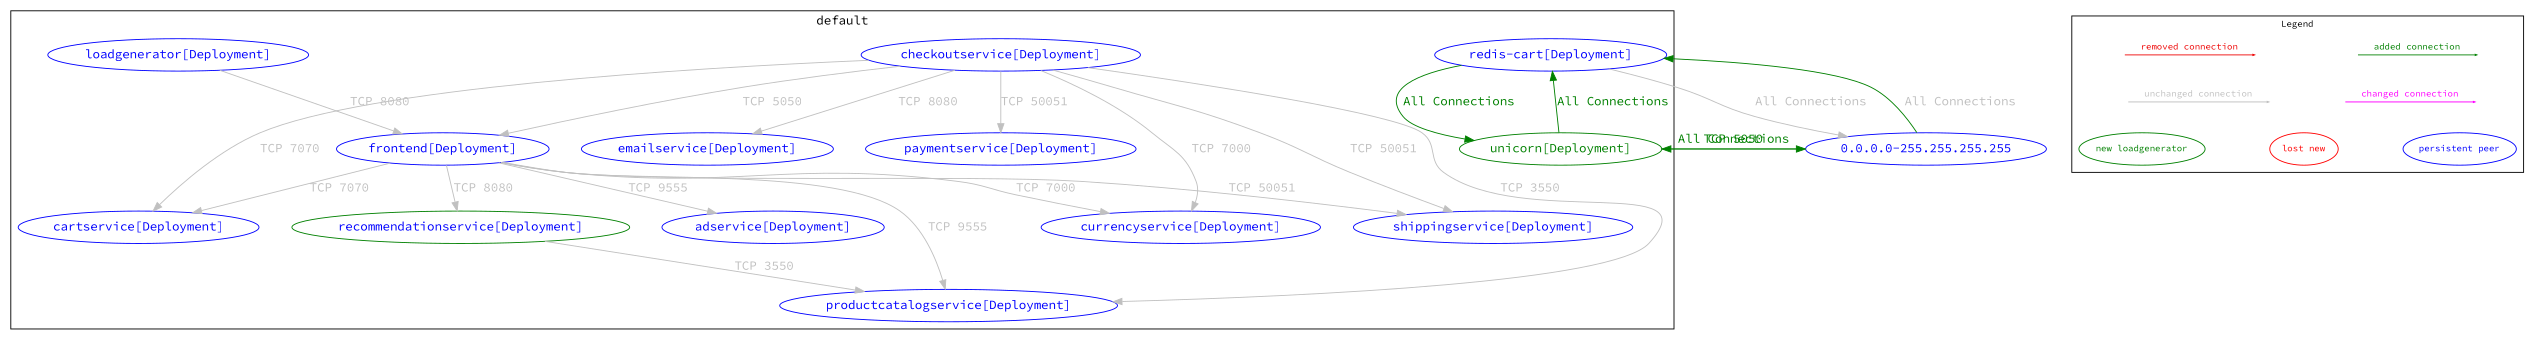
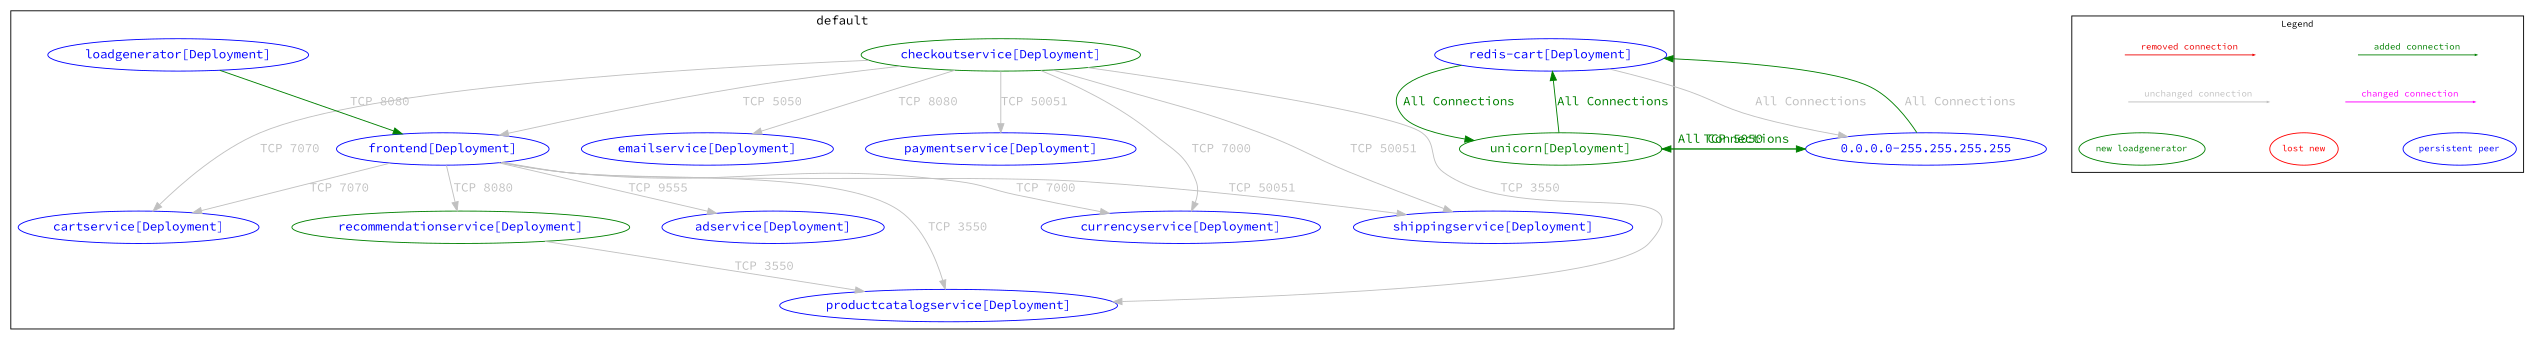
node "checkoutservice[Deployment]": color blue -> #008000
edge "loadgenerator[Deployment]" -> "frontend[Deployment]": color grey -> #008000
edge "frontend[Deployment]" -> "productcatalogservice[Deployment]": label "TCP 9555" -> "TCP 3550"
